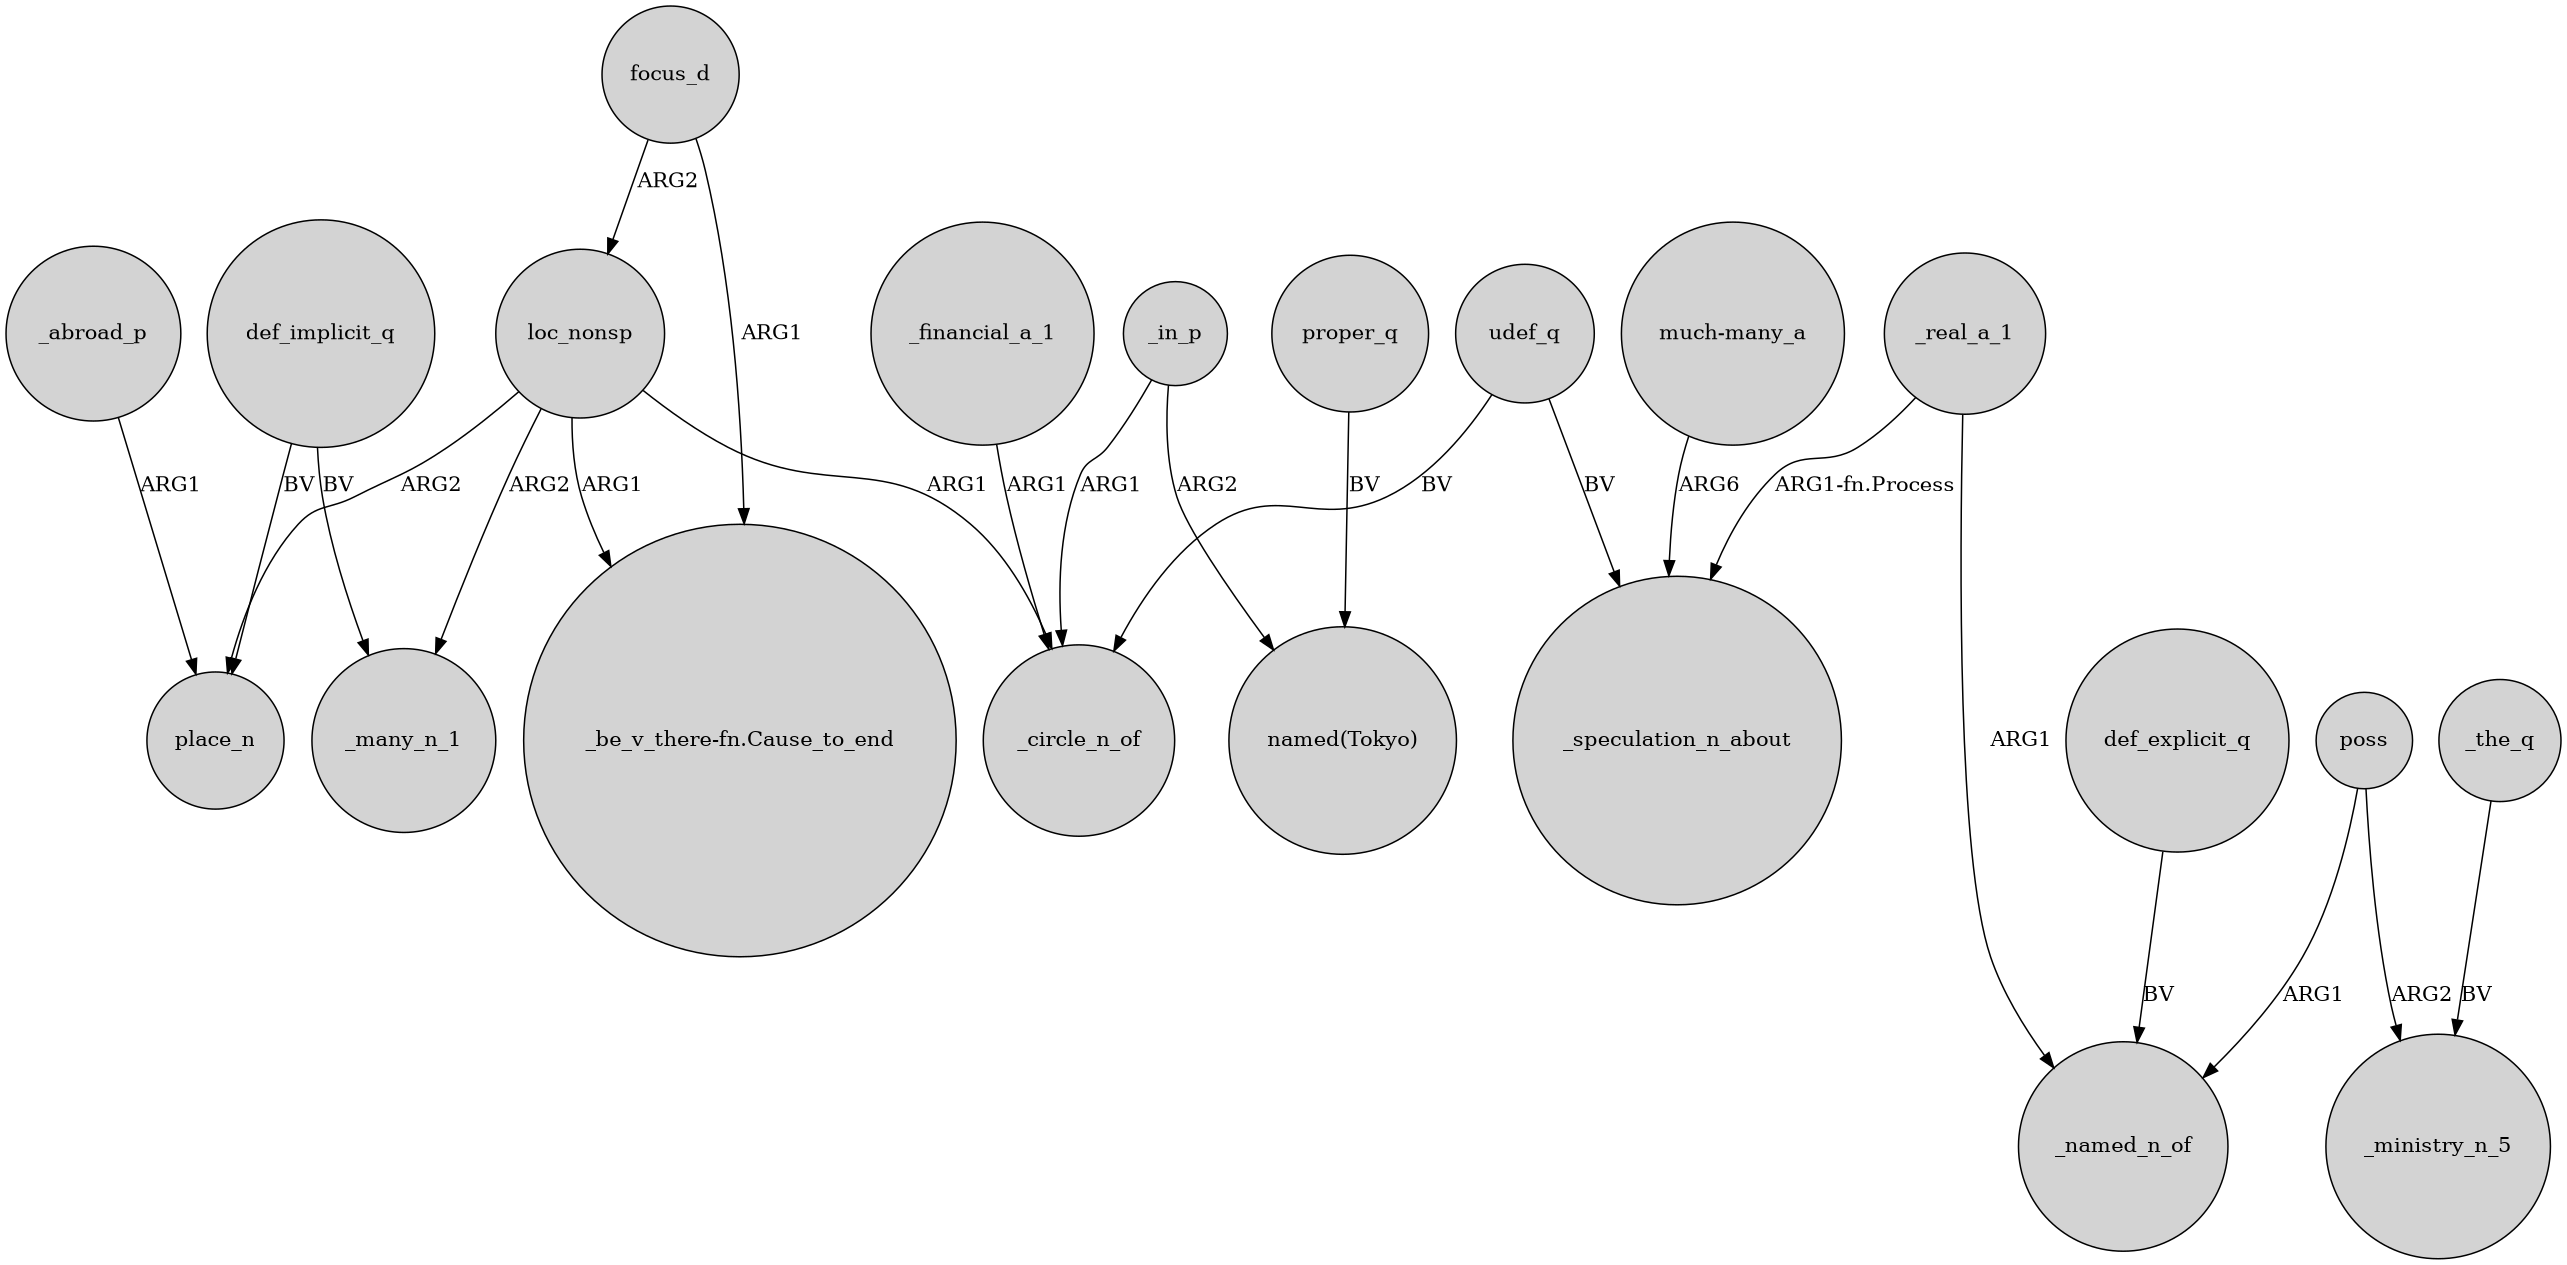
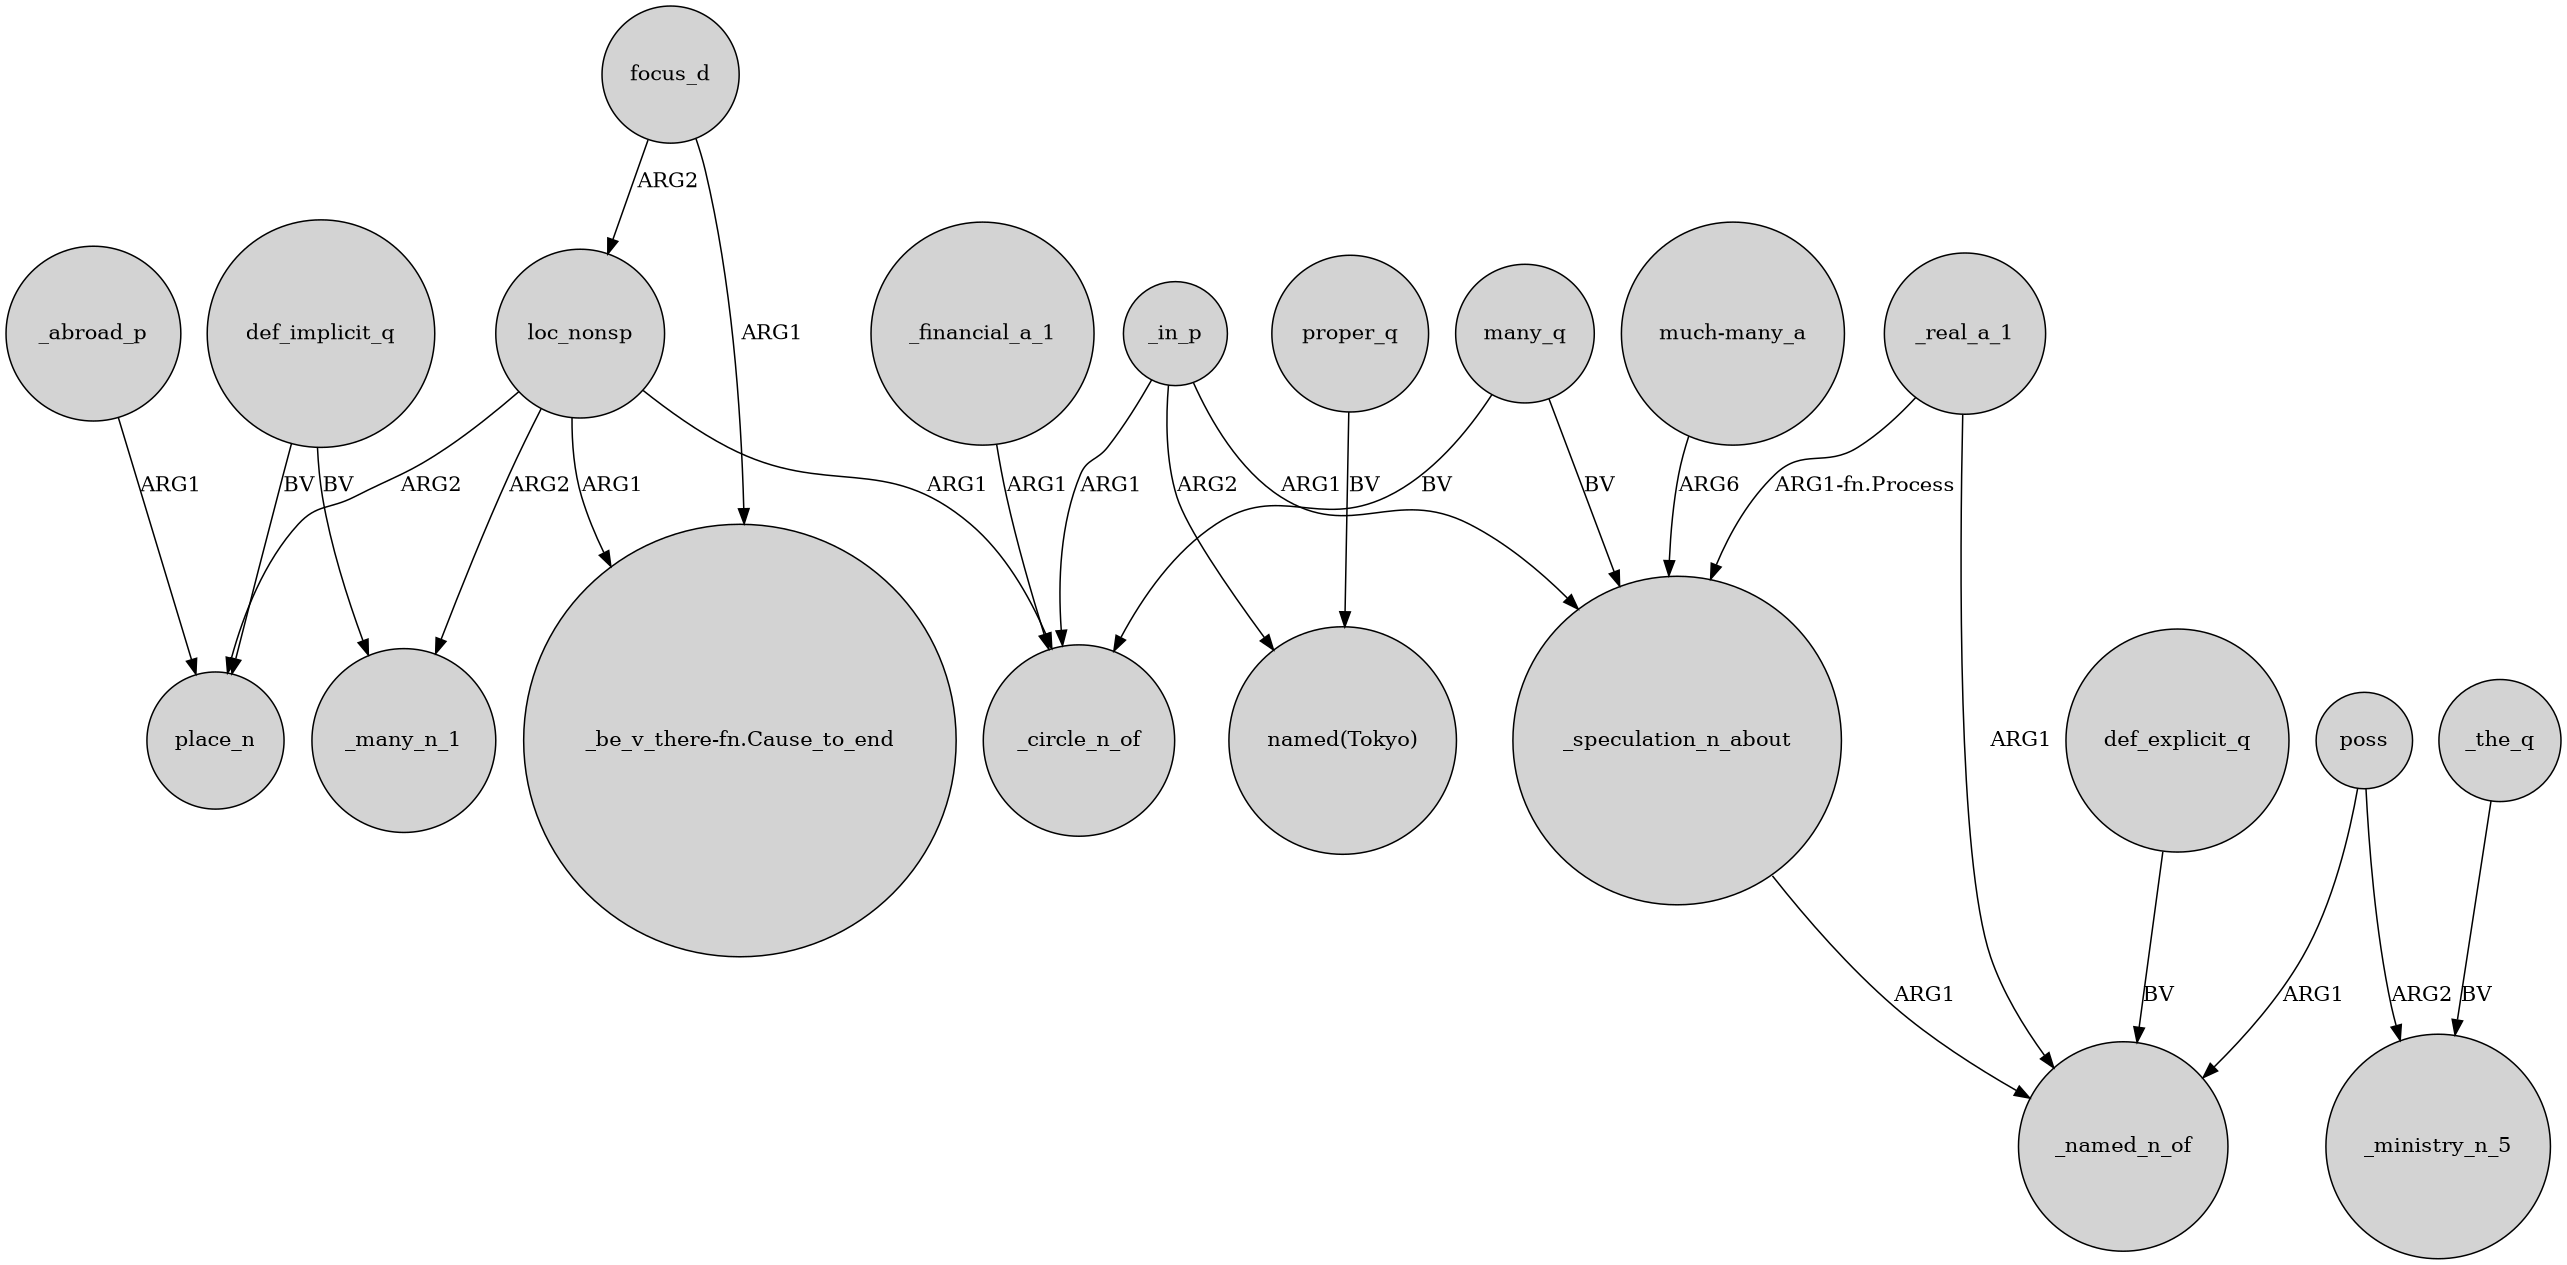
node "udef_q": label "udef_q" -> "many_q"
edge "_in_p" -> "_speculation_n_about": added, label "ARG1"
edge "_speculation_n_about" -> "_named_n_of": added, label "ARG1"
